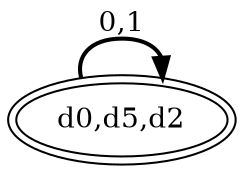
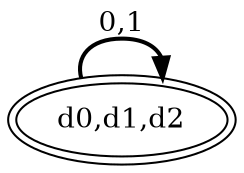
node "d0,d5,d2": label "d0,d5,d2" -> "d0,d1,d2"
